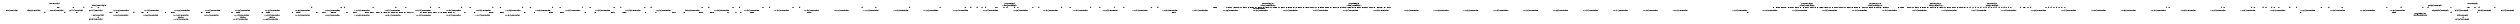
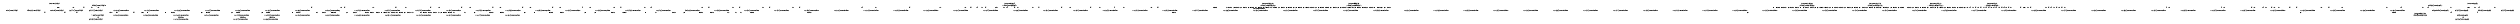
node "10.1.80.1:54297#ServerID_OuterContainerID": added
